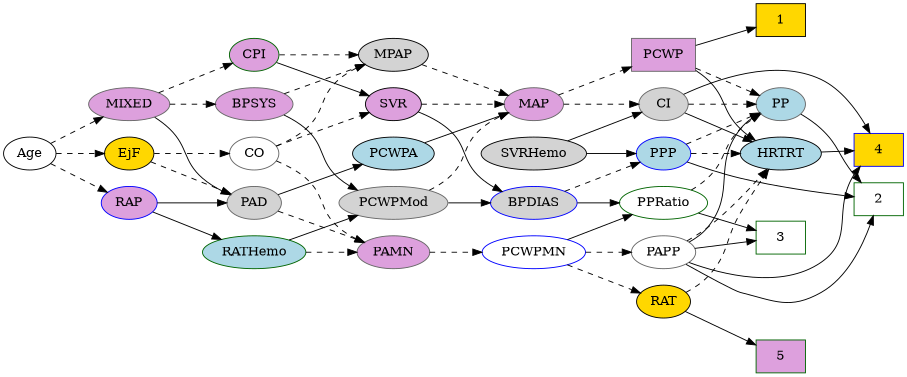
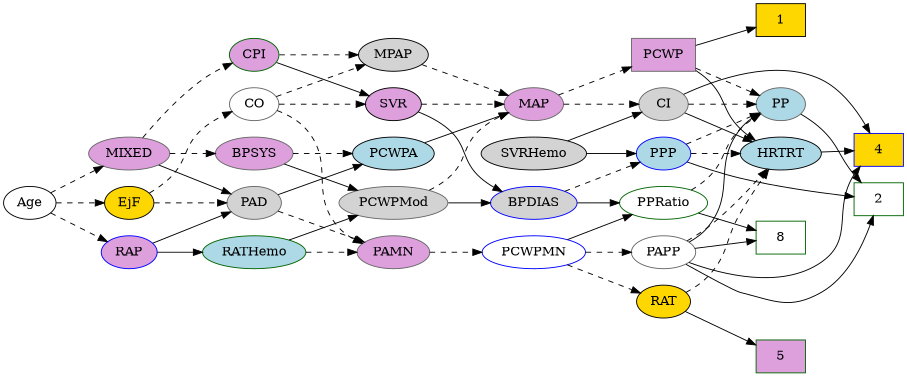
edge "BPSYS" -> "MPAP": now "BPSYS" -> "PCWPA"
node "3": label "3" -> "8"
